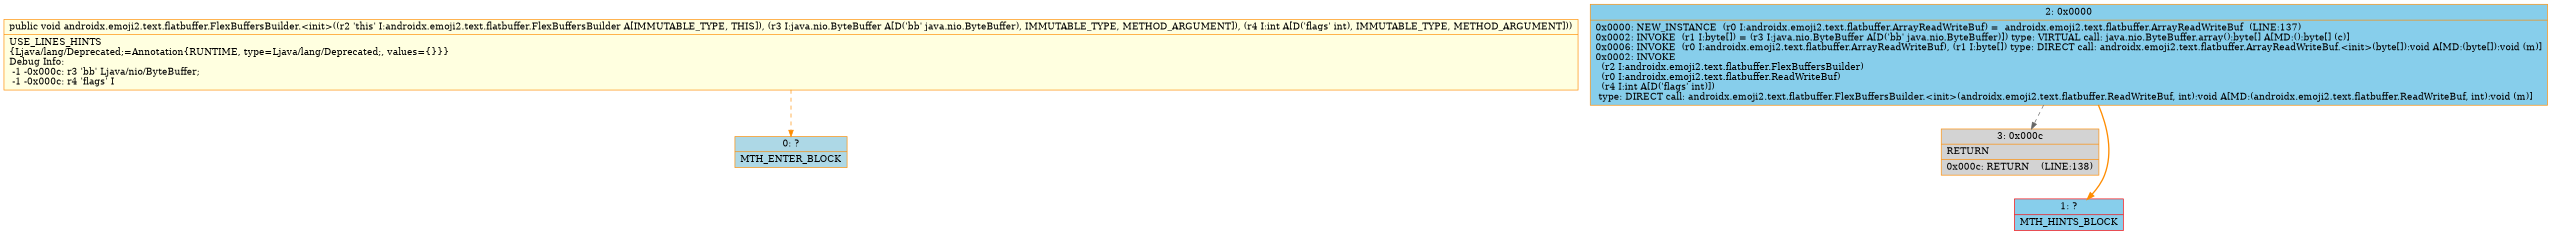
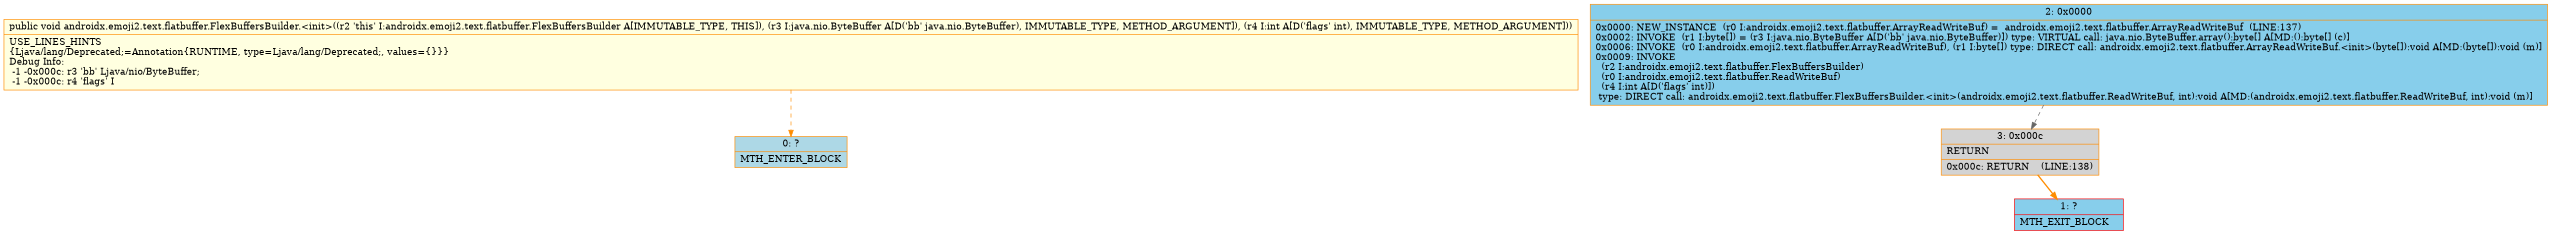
node "2: 0x0000": text "0x0002: INVOKE" -> "0x0009: INVOKE"
edge "2: 0x0000" -> "1: ?": now "3: 0x000c" -> "1: ?"
node "1: ?": text "MTH_HINTS_BLOCK" -> "MTH_EXIT_BLOCK"
